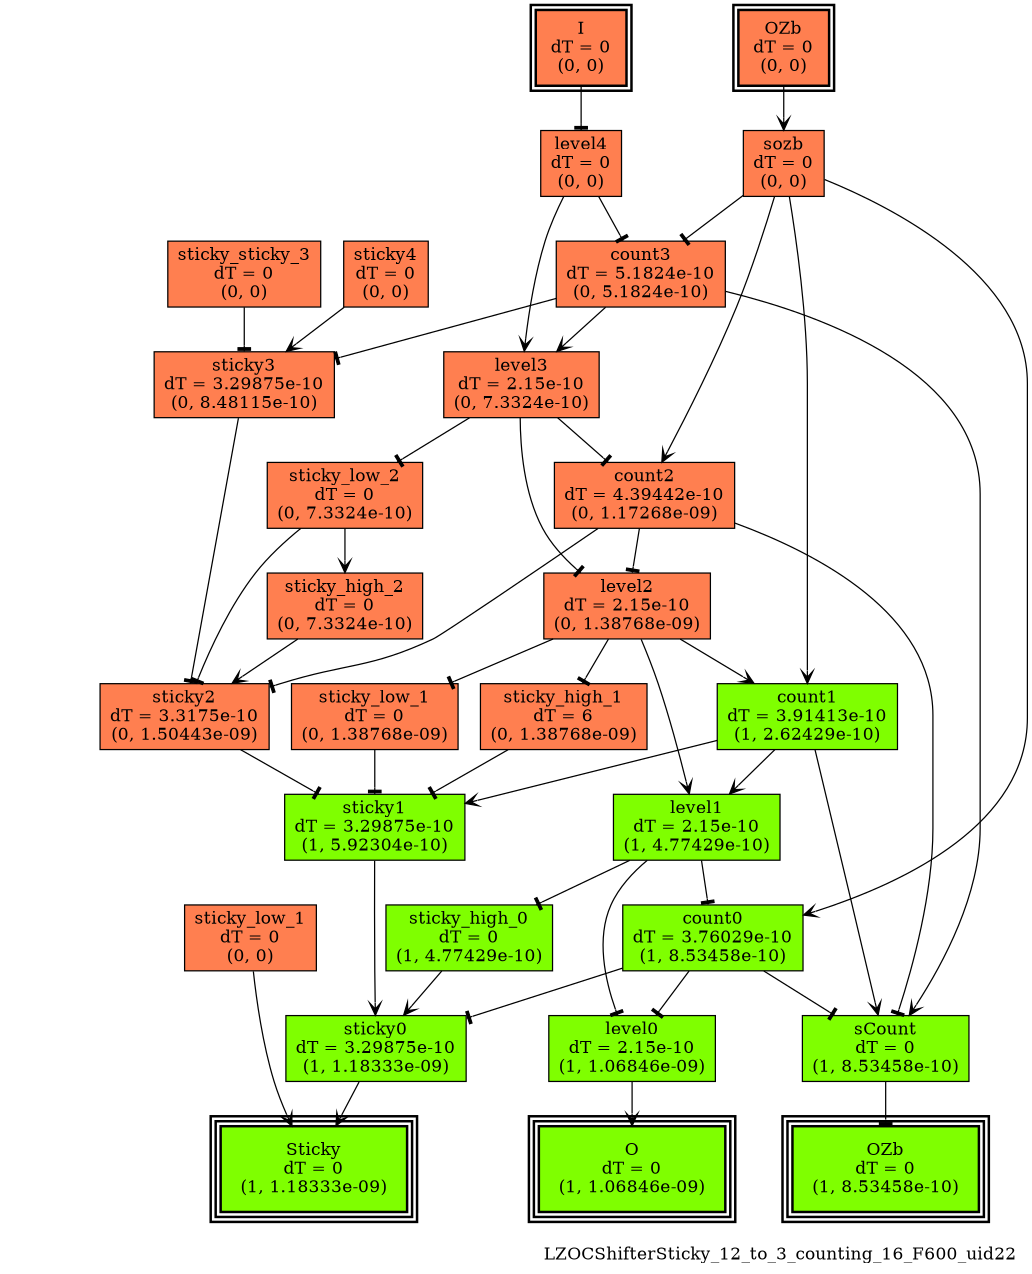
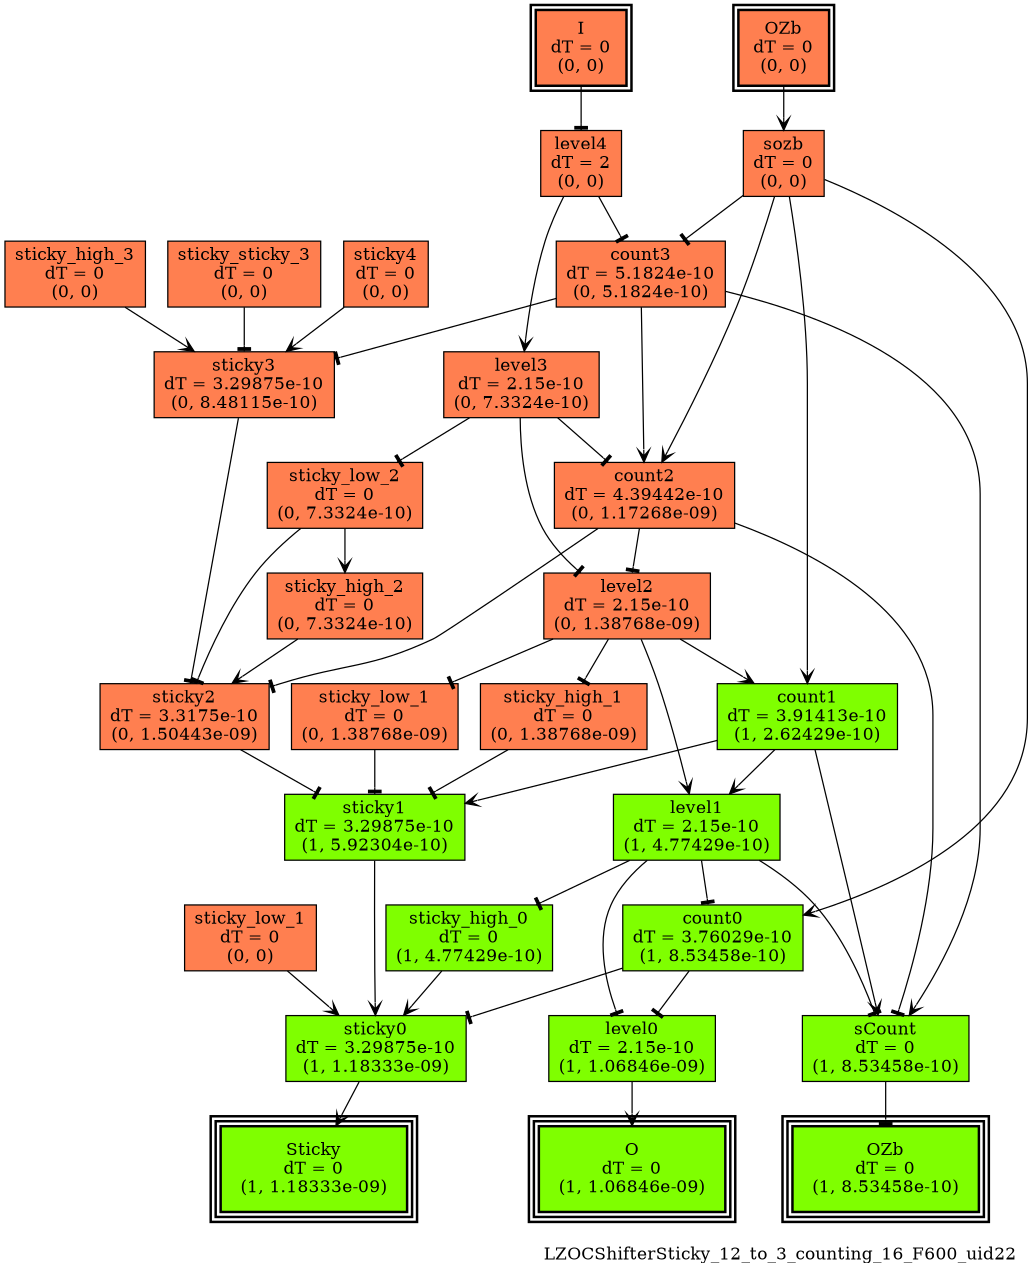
node "level4 dT = 0 (0, 0)": label "level4 dT = 0 (0, 0)" -> "level4 dT = 2 (0, 0)"
node "sticky_high_3 dT = 0 (0, 0)": added
edge "count3 dT = 5.1824e-10 (0, 5.1824e-10)" -> "level3 dT = 2.15e-10 (0, 7.3324e-10)": now "count3 dT = 5.1824e-10 (0, 5.1824e-10)" -> "count2 dT = 4.39442e-10 (0, 1.17268e-09)"
node "sticky_high_1 dT = 6 (0, 1.38768e-09)": label "sticky_high_1 dT = 6 (0, 1.38768e-09)" -> "sticky_high_1 dT = 0 (0, 1.38768e-09)"
edge "count0 dT = 3.76029e-10 (1, 8.53458e-10)" -> "sCount dT = 0 (1, 8.53458e-10)": now "level1 dT = 2.15e-10 (1, 4.77429e-10)" -> "sCount dT = 0 (1, 8.53458e-10)"
edge "sticky_low_1 dT = 0 (0, 0)" -> "Sticky dT = 0 (1, 1.18333e-09)": now "sticky_low_1 dT = 0 (0, 0)" -> "sticky0 dT = 3.29875e-10 (1, 1.18333e-09)"
